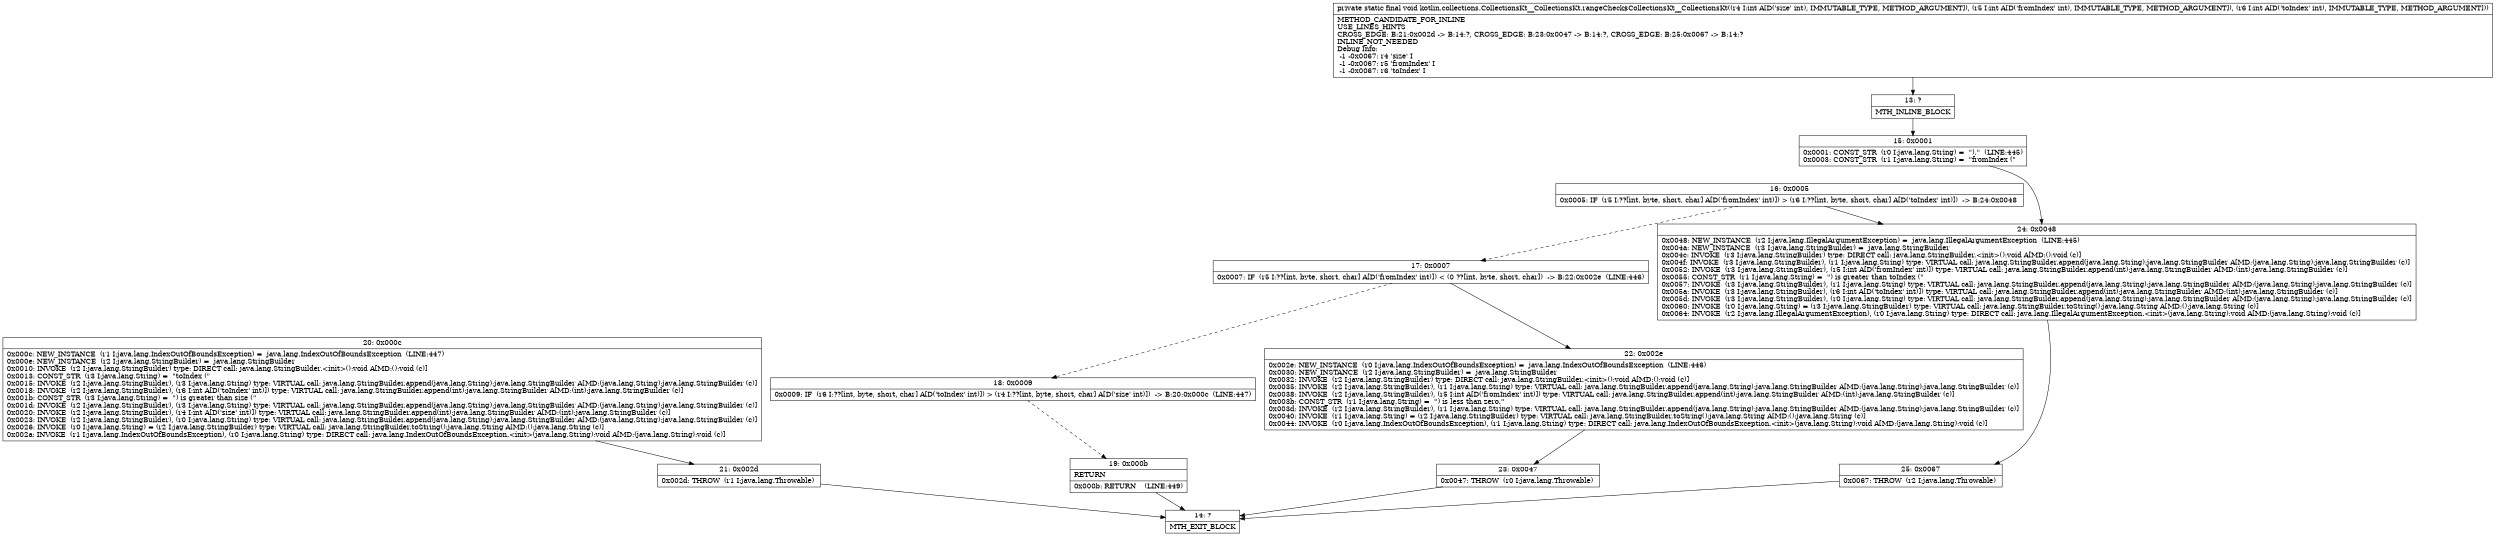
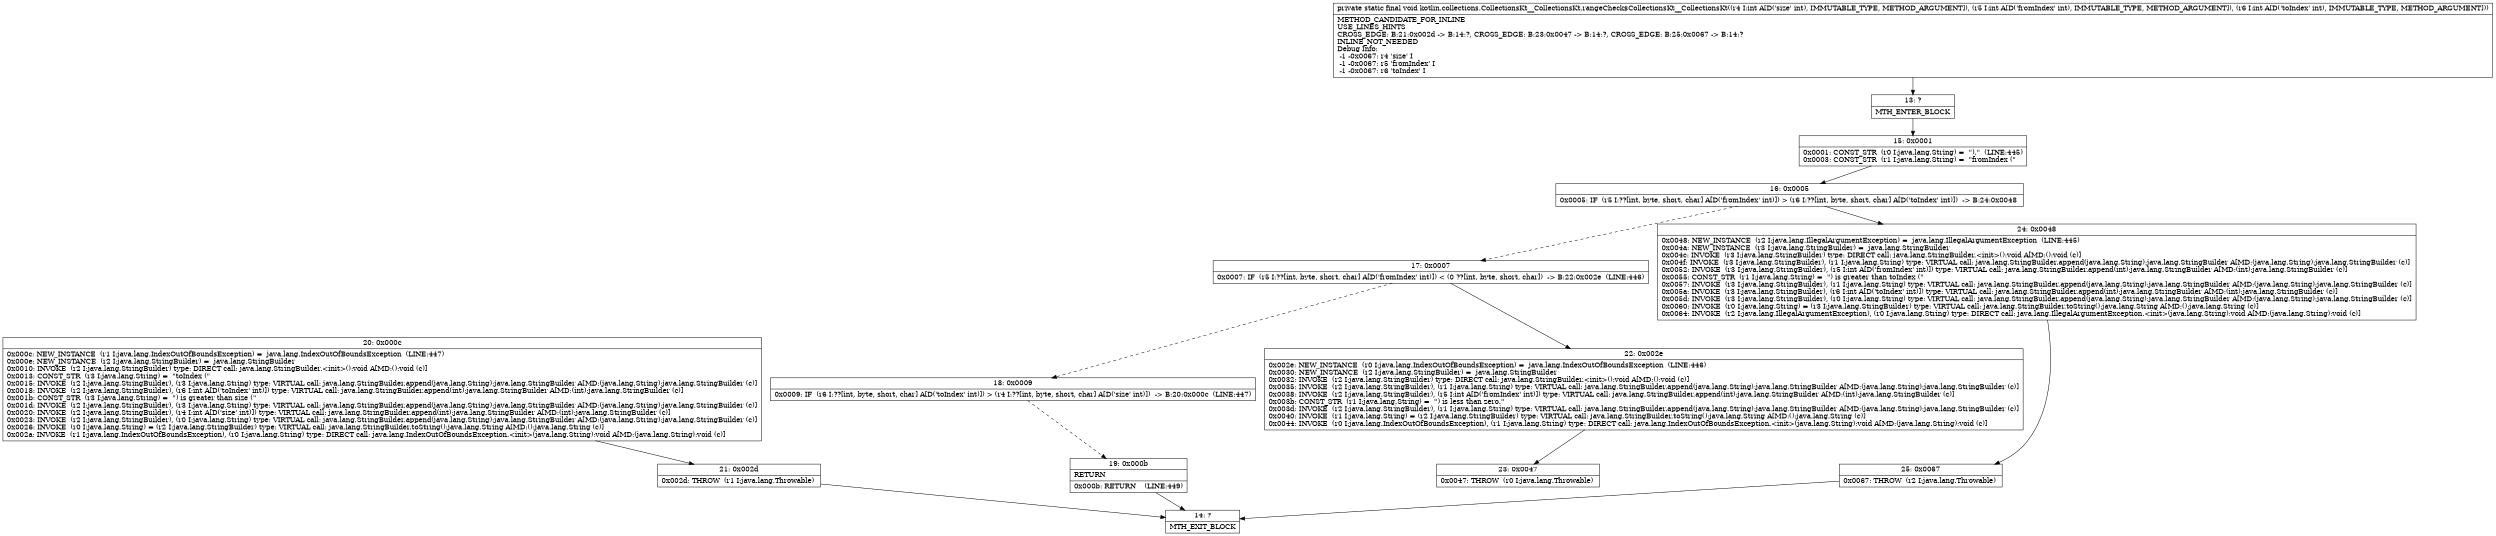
node "13: ?": text "MTH_INLINE_BLOCK" -> "MTH_ENTER_BLOCK"
edge "15: 0x0001" -> "24: 0x0048": now "15: 0x0001" -> "16: 0x0005"
edge "23: 0x0047" -> "14: ?": removed
